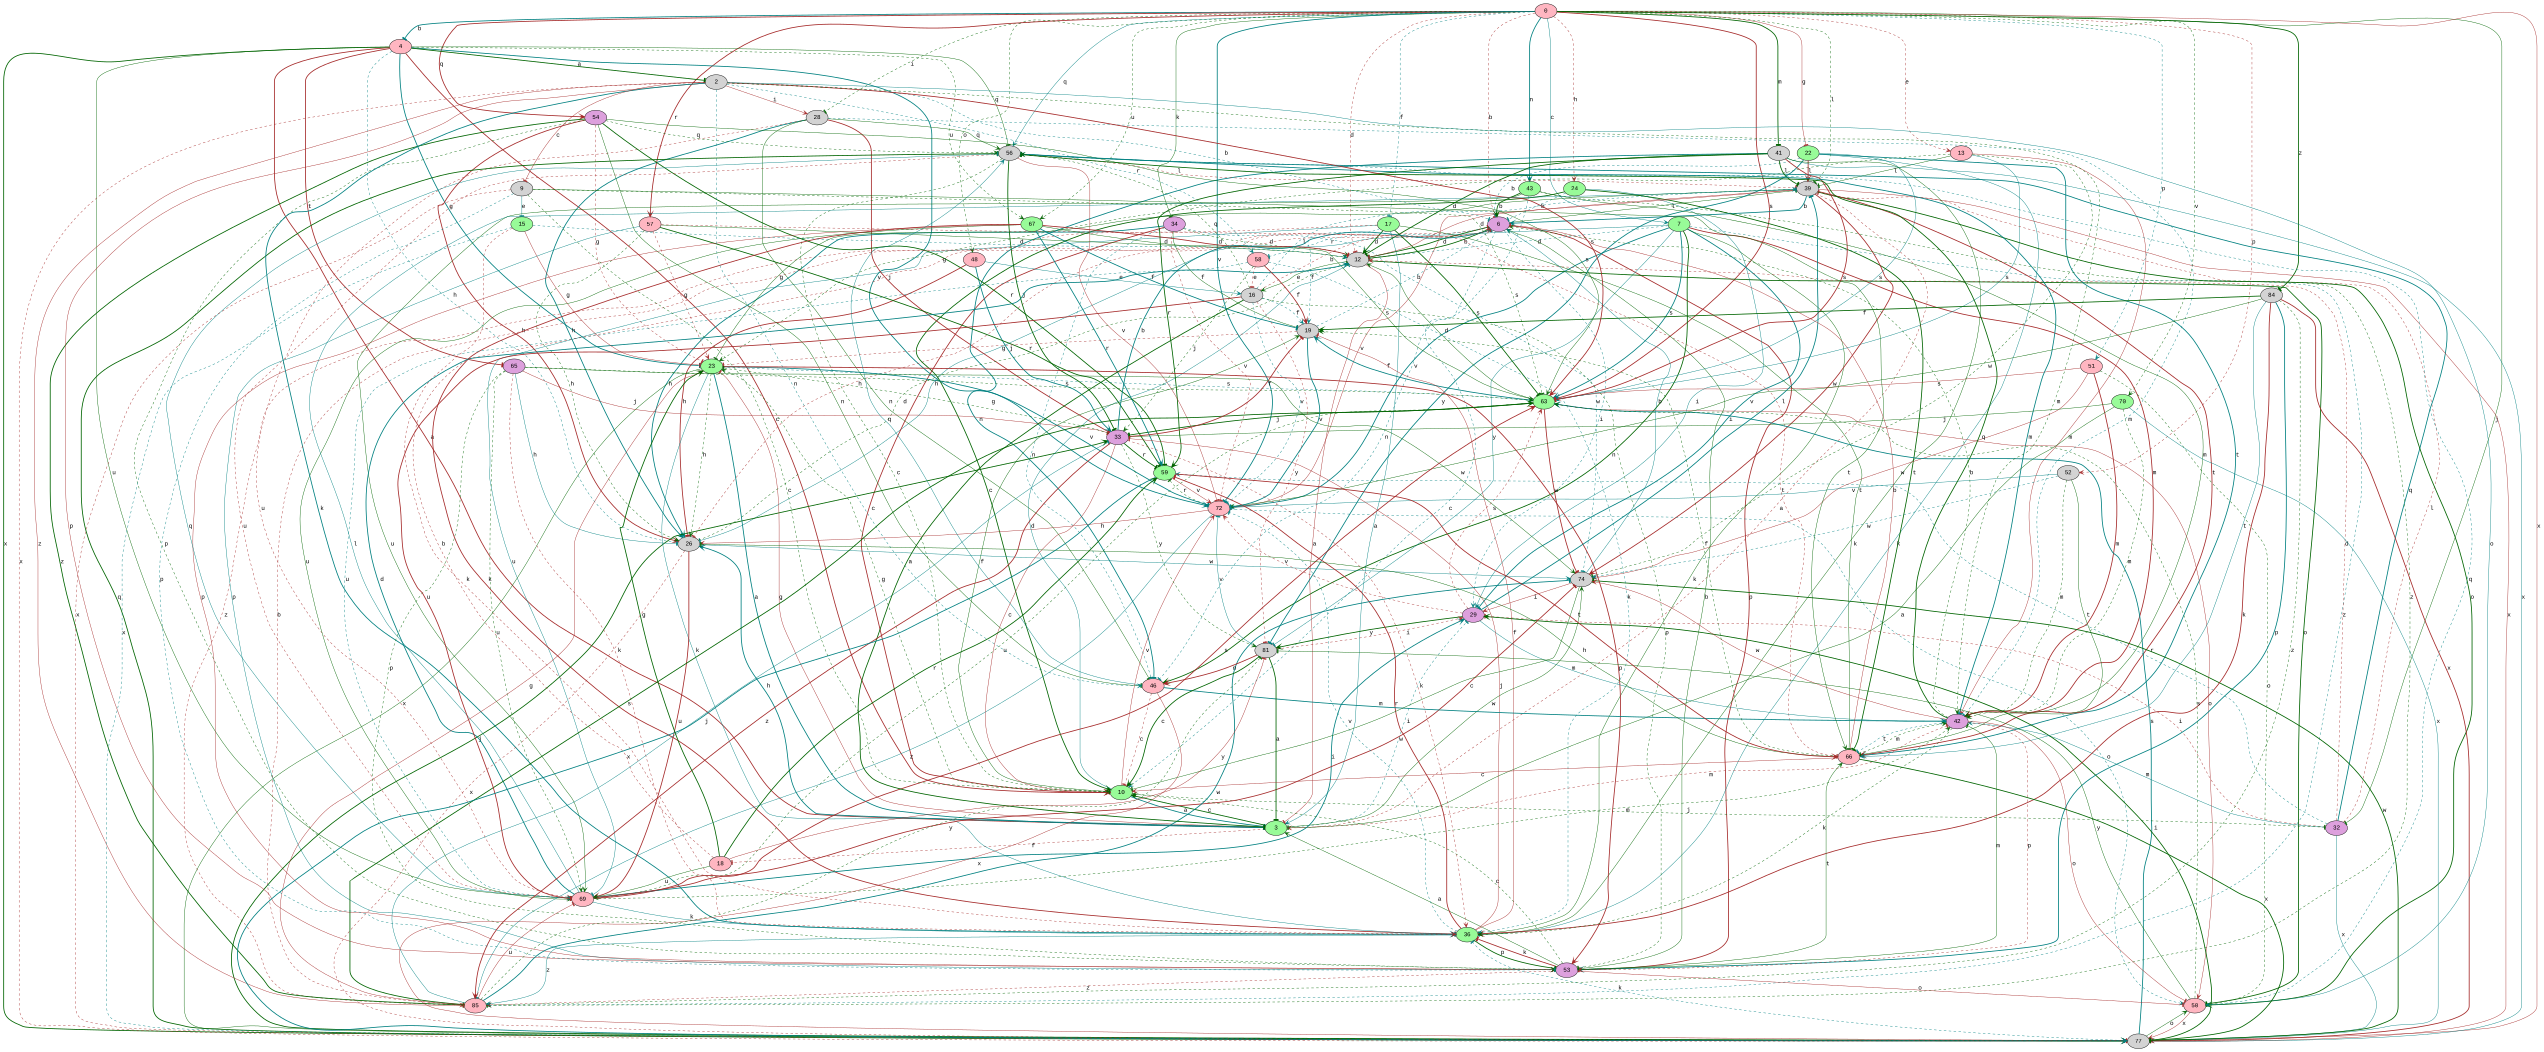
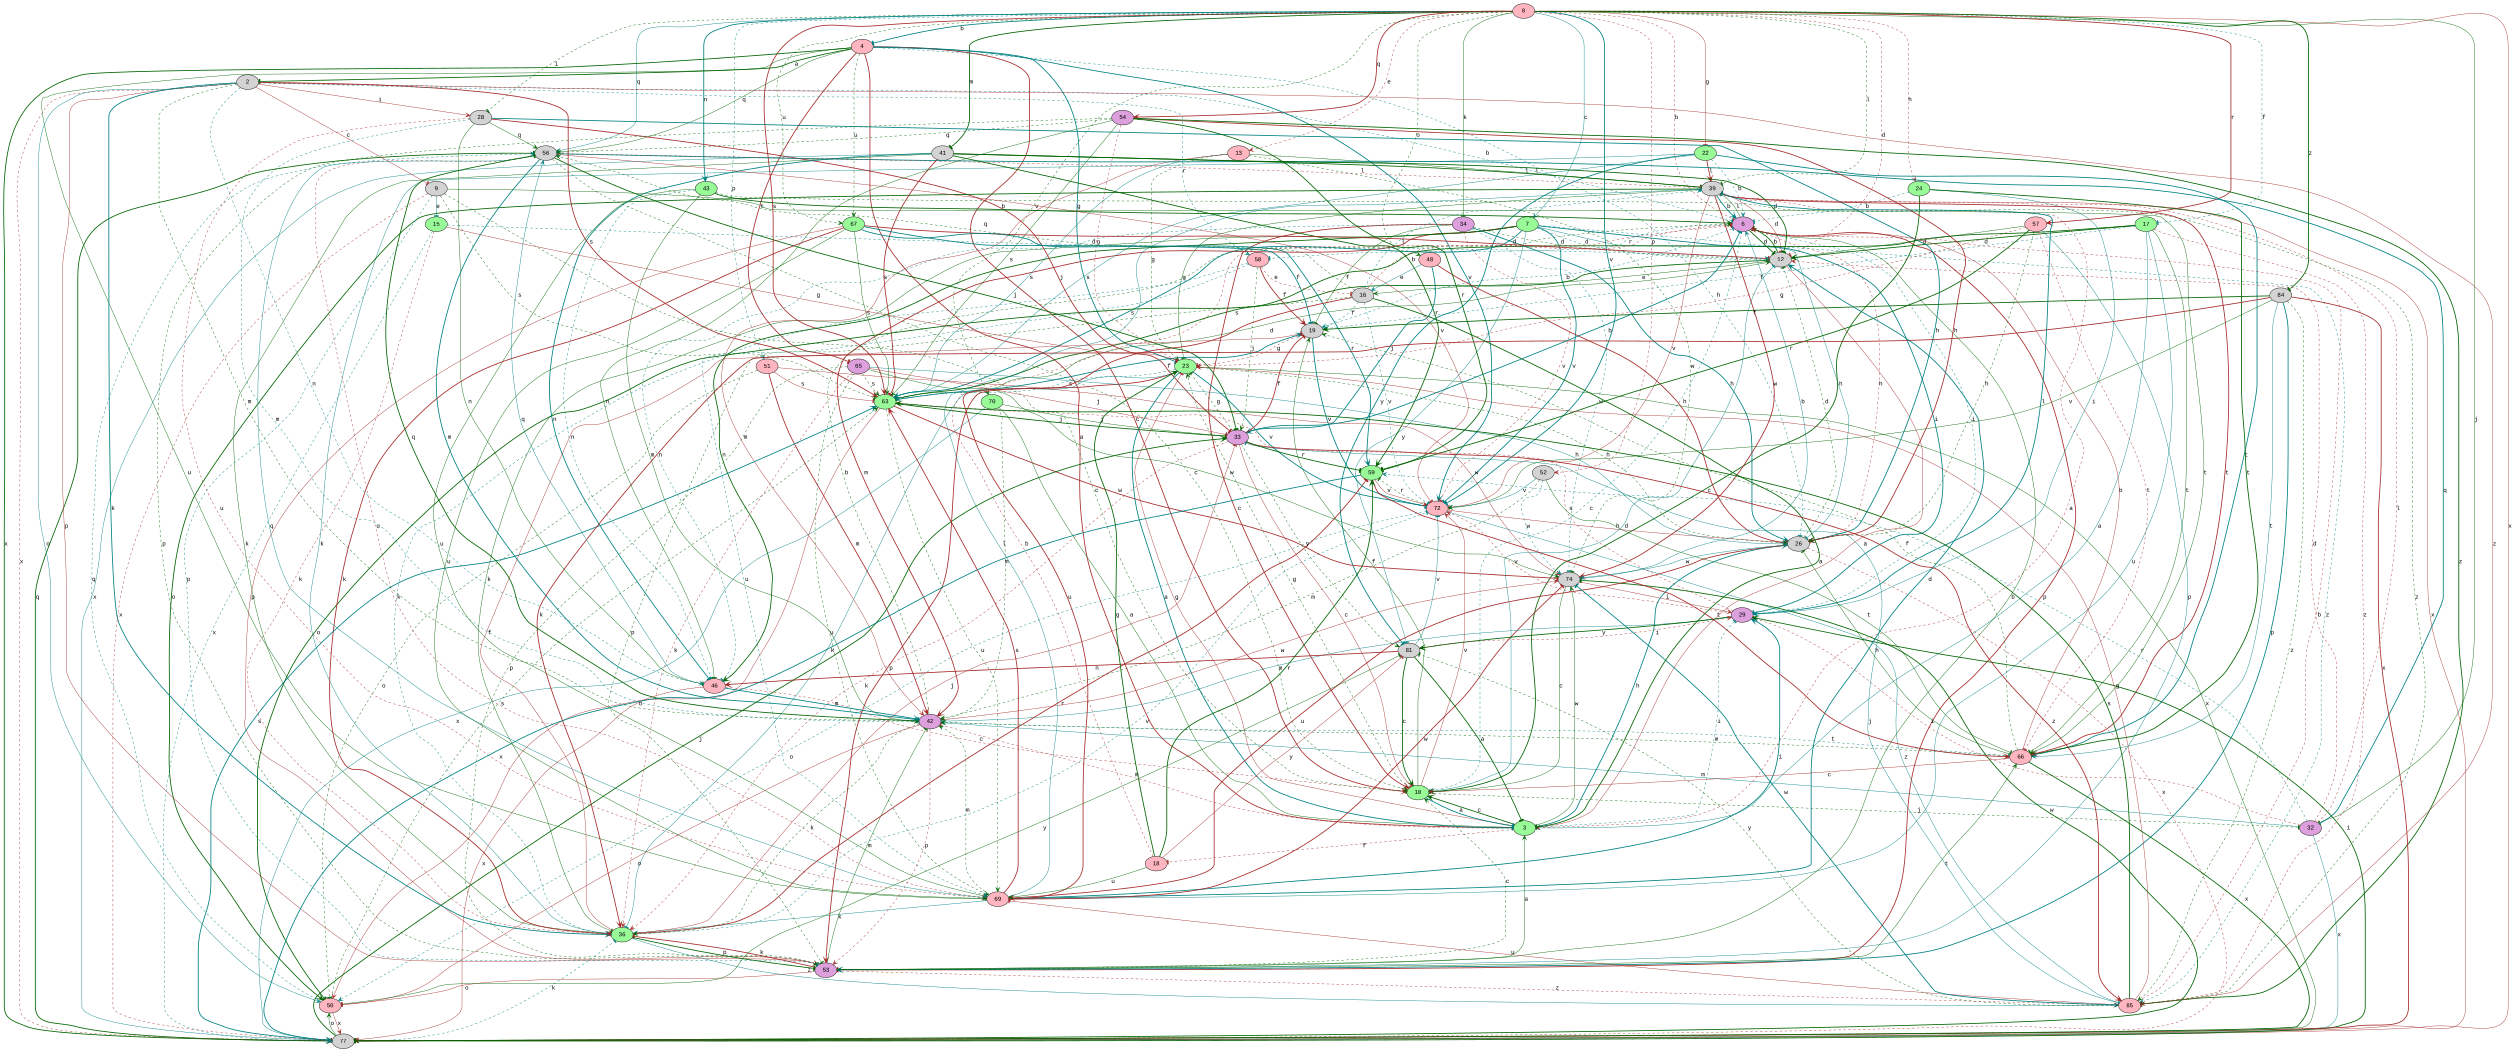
edge "16" -> "81": removed, label "y"
